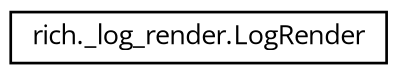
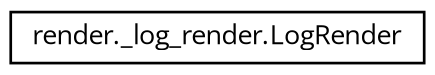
node "rich._log_render.LogRender": label "rich._log_render.LogRender" -> "render._log_render.LogRender"
